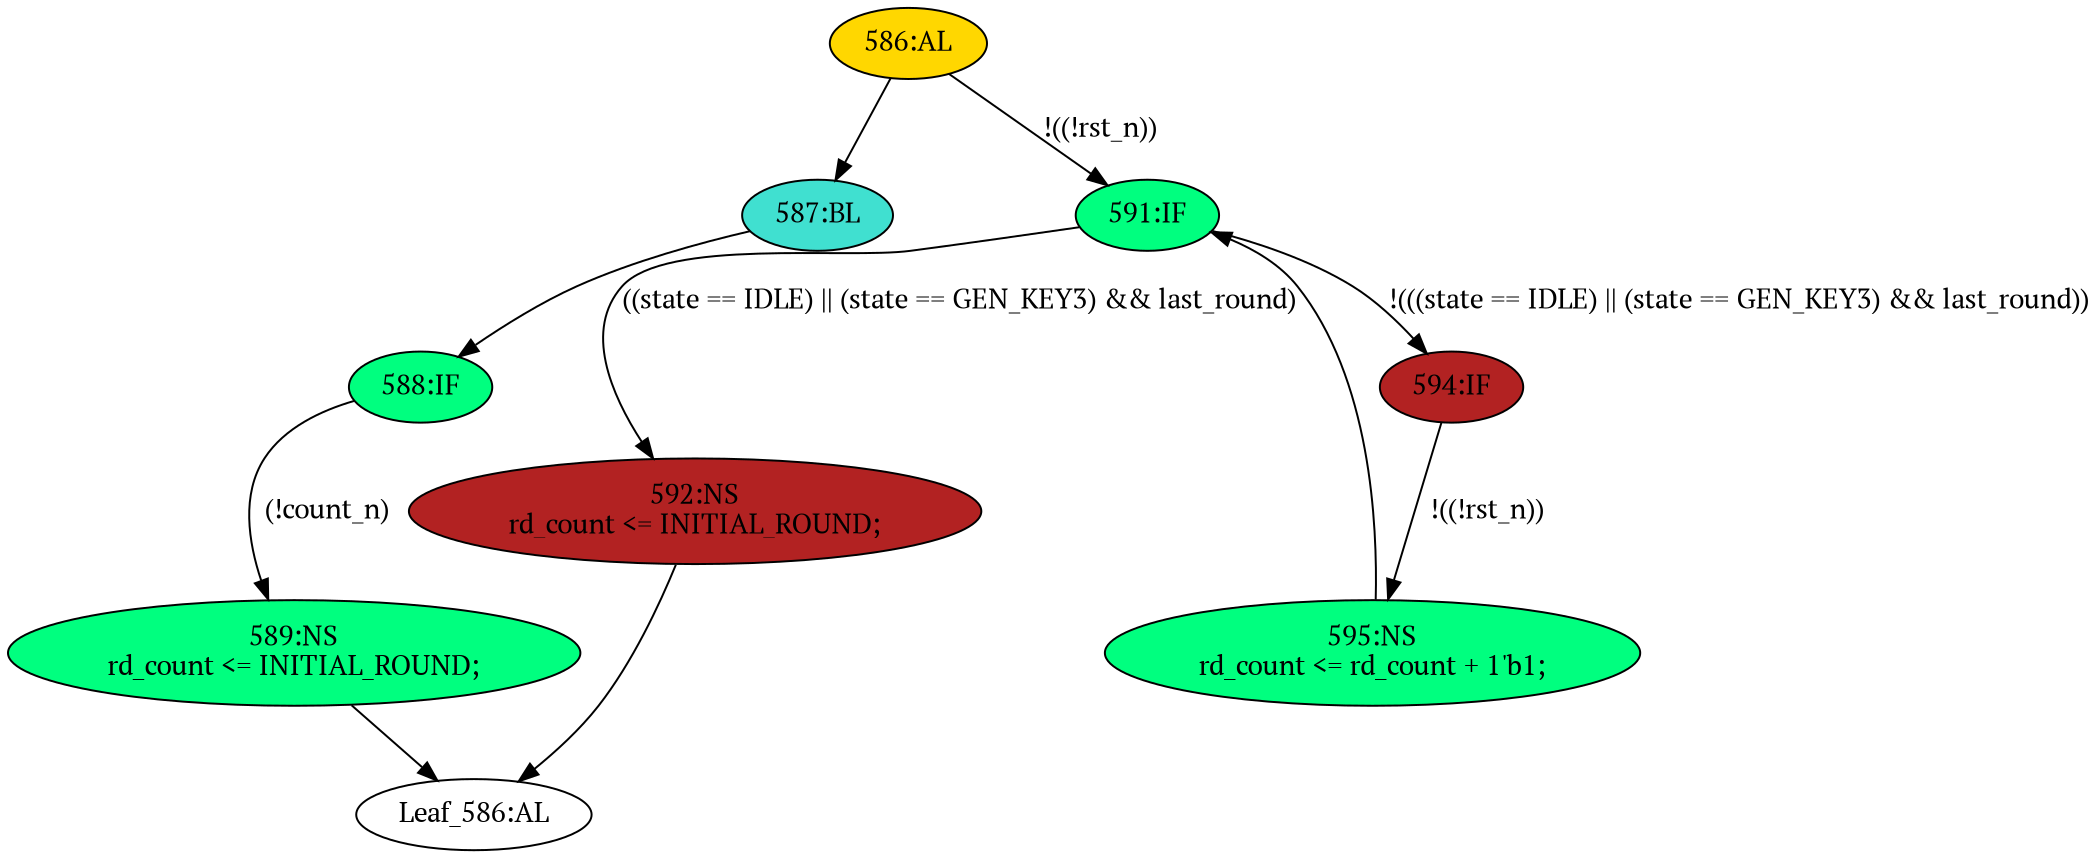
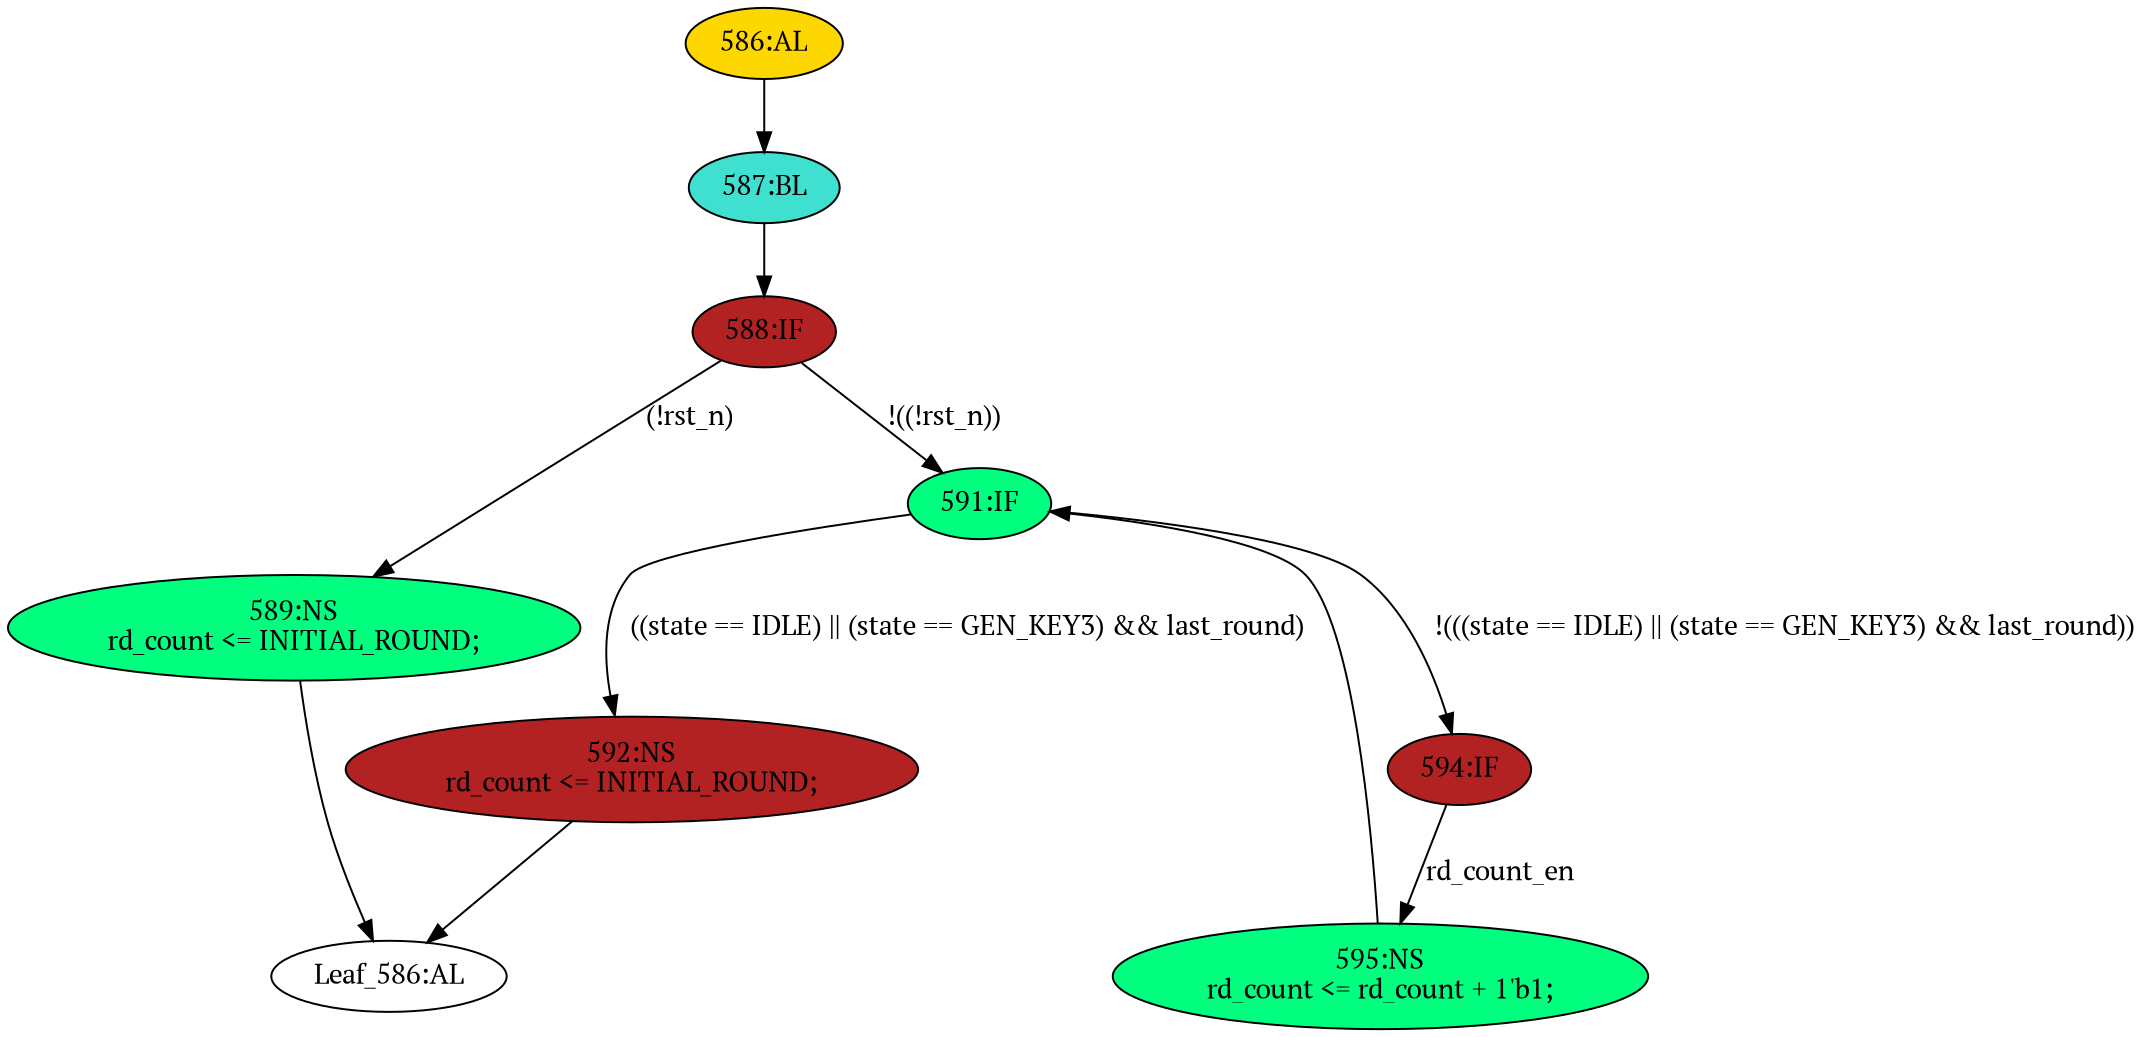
edge "586:AL" -> "591:IF": now "588:IF" -> "591:IF"
node "588:IF": fillcolor springgreen -> firebrick
edge "588:IF" -> "589:NS rd_count <= INITIAL_ROUND;": label "(!count_n)" -> "(!rst_n)"
edge "594:IF" -> "595:NS rd_count <= rd_count + 1'b1;": label "!((!rst_n))" -> "rd_count_en"
